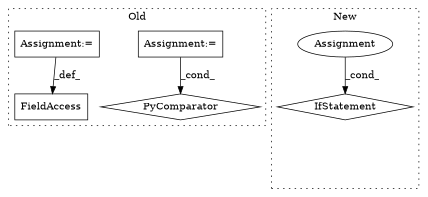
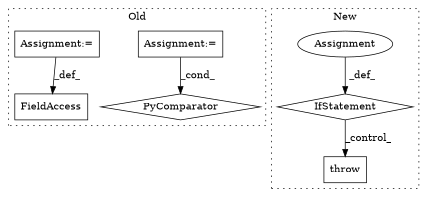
edge "Assignment" -> "IfStatement": label "_cond_" -> "_def_"
node "throw": added
